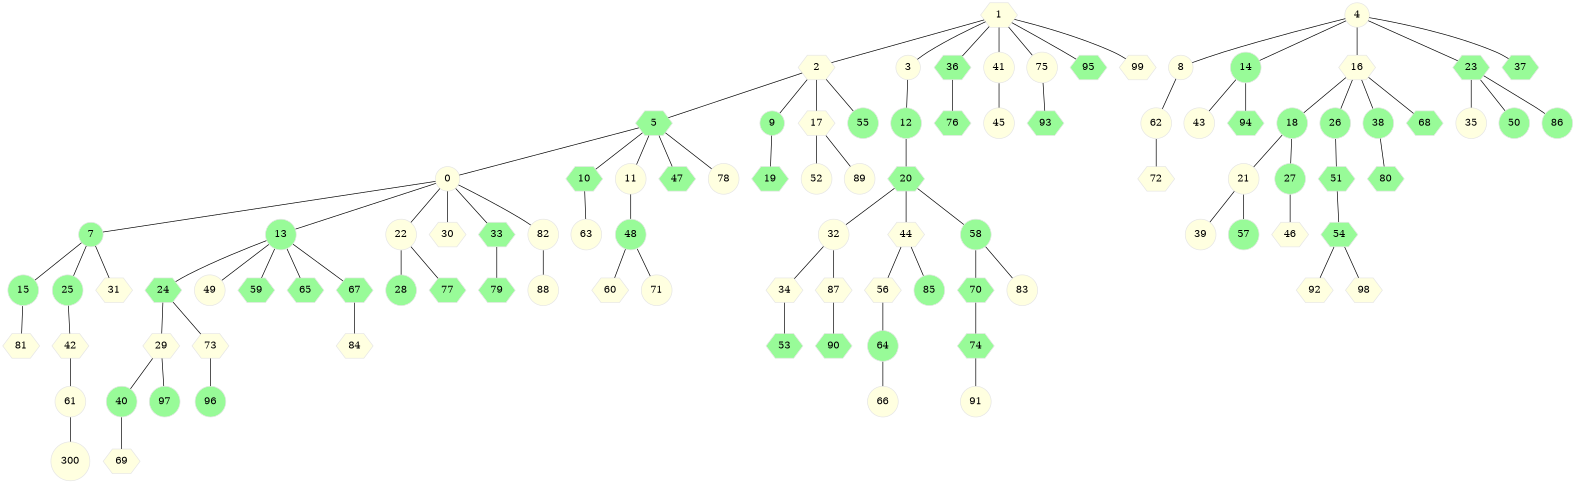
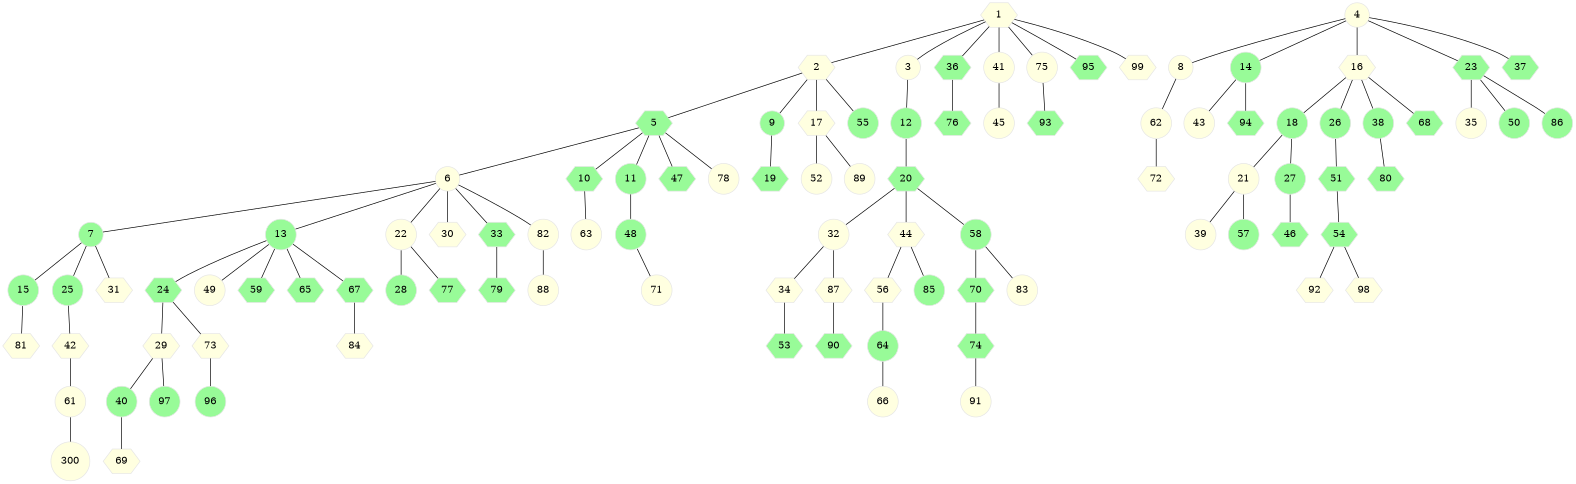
node "0": label "0" -> "6"
node "11": fillcolor lightyellow -> palegreen
node "46": fillcolor lightyellow -> palegreen
node "60": removed
